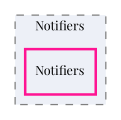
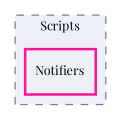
cluster "Notifiers": label "Notifiers" -> "Scripts"
